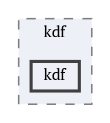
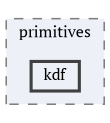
cluster "kdf": label "kdf" -> "primitives"
